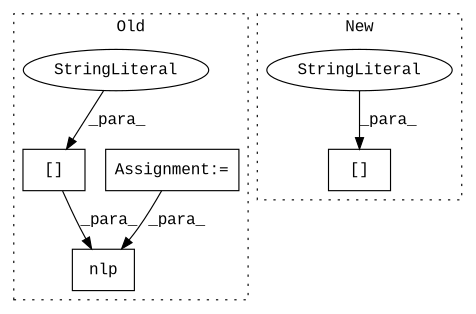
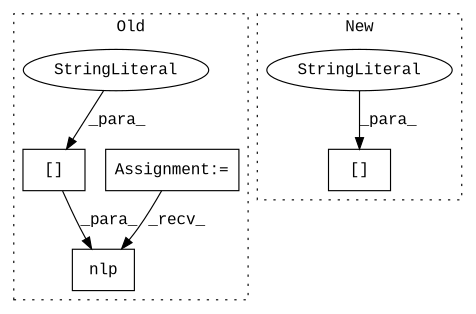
edge "Assignment:=" -> "nlp": label "_para_" -> "_recv_"
